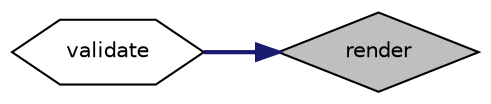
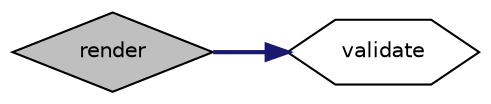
edge "validate" -> "render": reversed
